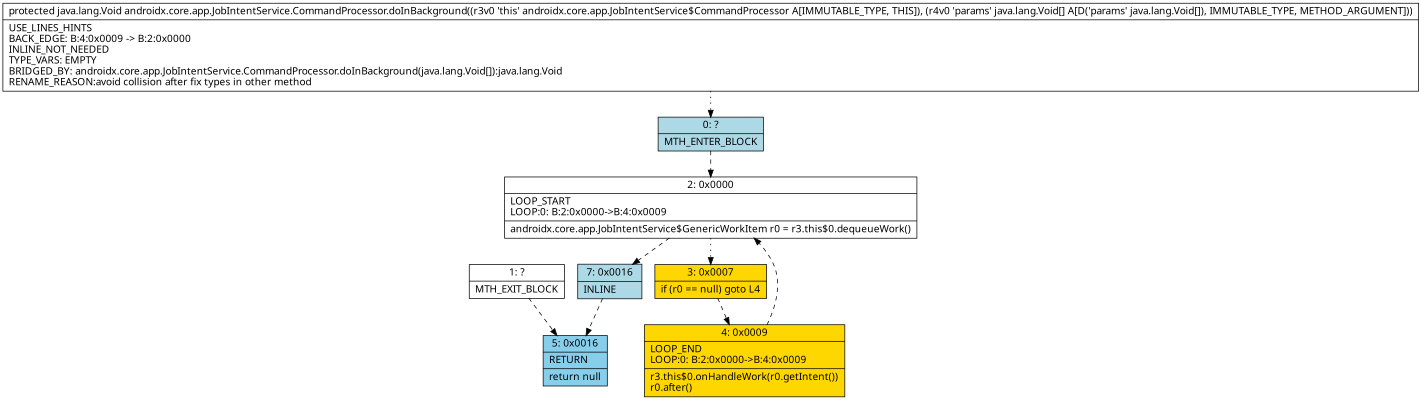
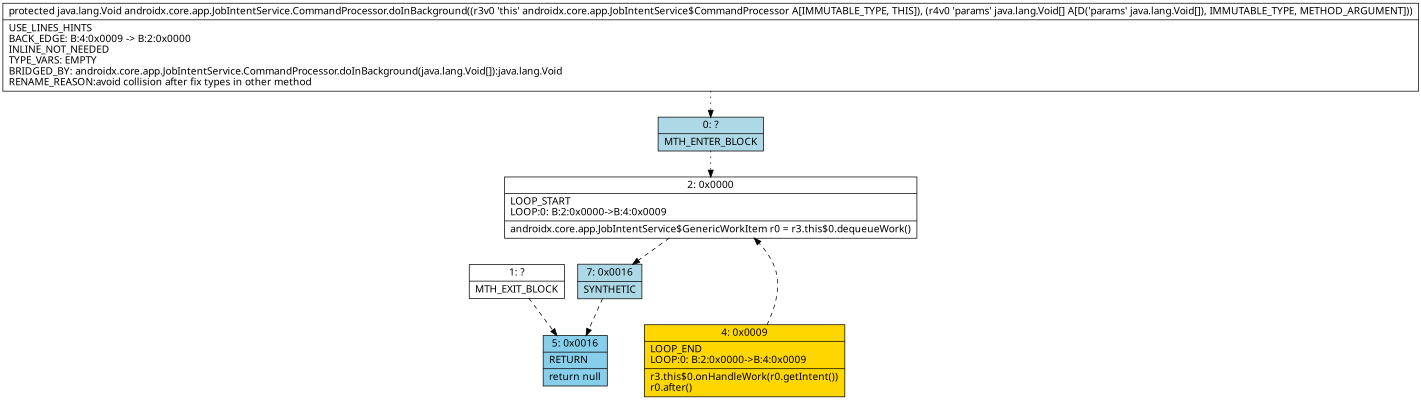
edge "0: ?" -> "2: 0x0000": style dashed -> dotted
node "3: 0x0007": removed
node "7: 0x0016": text "INLINE" -> "SYNTHETIC"
